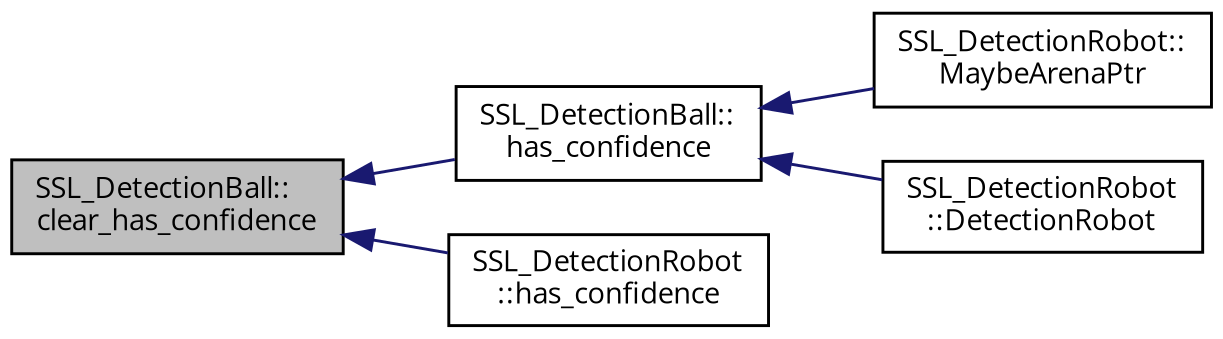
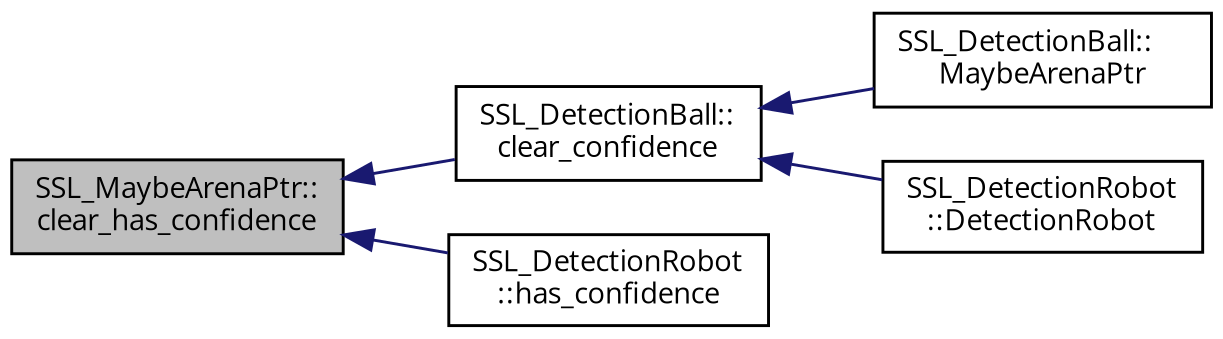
node "SSL_DetectionRobot:: MaybeArenaPtr": label "SSL_DetectionRobot:: MaybeArenaPtr" -> "SSL_DetectionBall:: MaybeArenaPtr"
node "SSL_DetectionBall:: has_confidence": label "SSL_DetectionBall:: has_confidence" -> "SSL_DetectionBall:: clear_confidence"
node "SSL_DetectionBall:: clear_has_confidence": label "SSL_DetectionBall:: clear_has_confidence" -> "SSL_MaybeArenaPtr:: clear_has_confidence"
